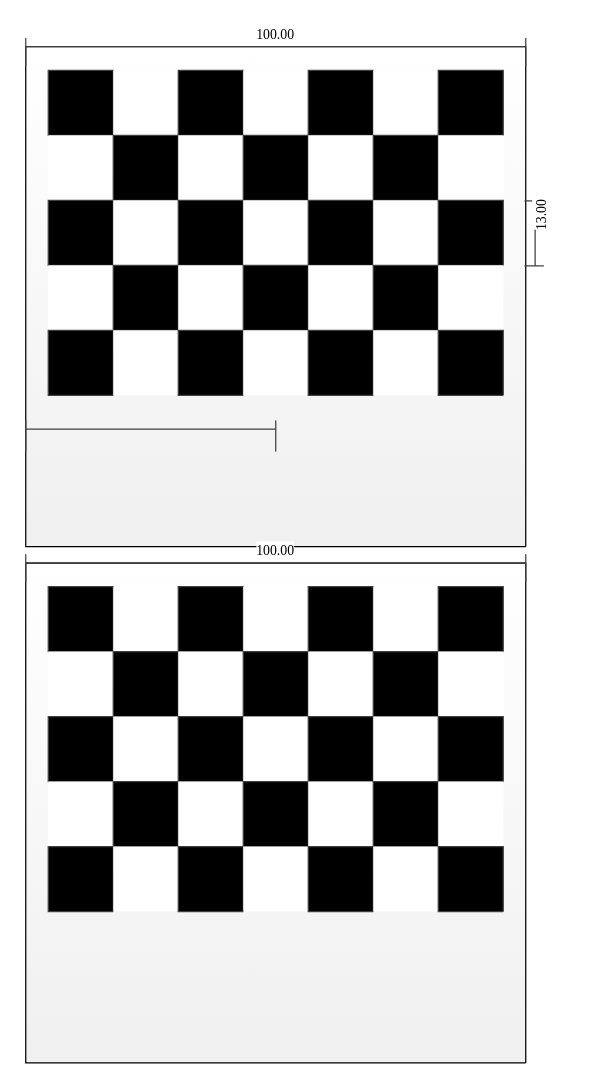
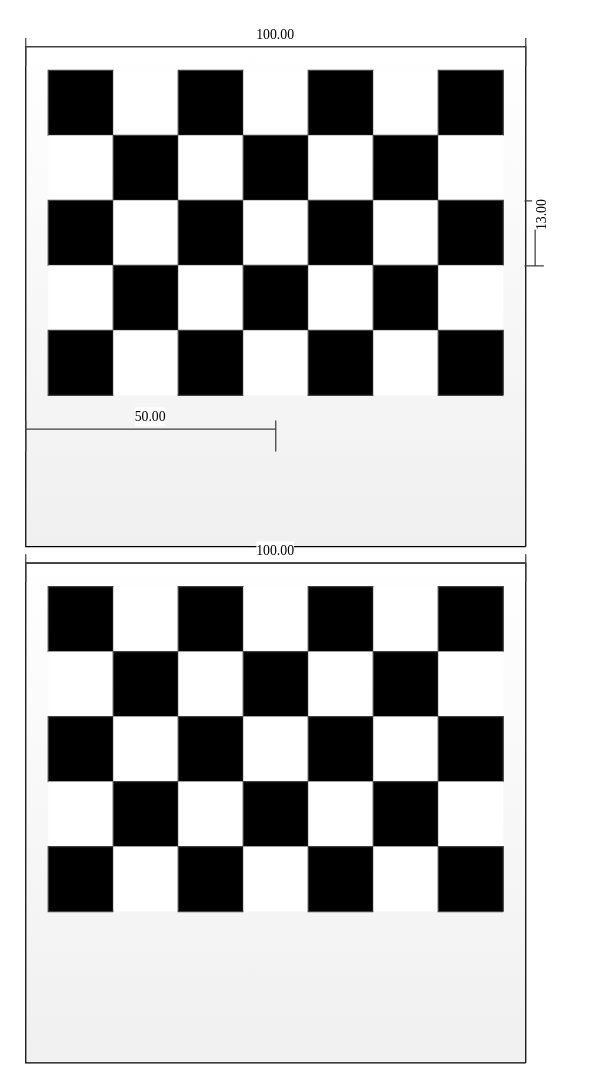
node "50.00": added
